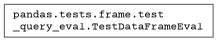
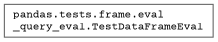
node "pandas.tests.frame.test _query_eval.TestDataFrameEval": label "pandas.tests.frame.test _query_eval.TestDataFrameEval" -> "pandas.tests.frame.eval _query_eval.TestDataFrameEval"
